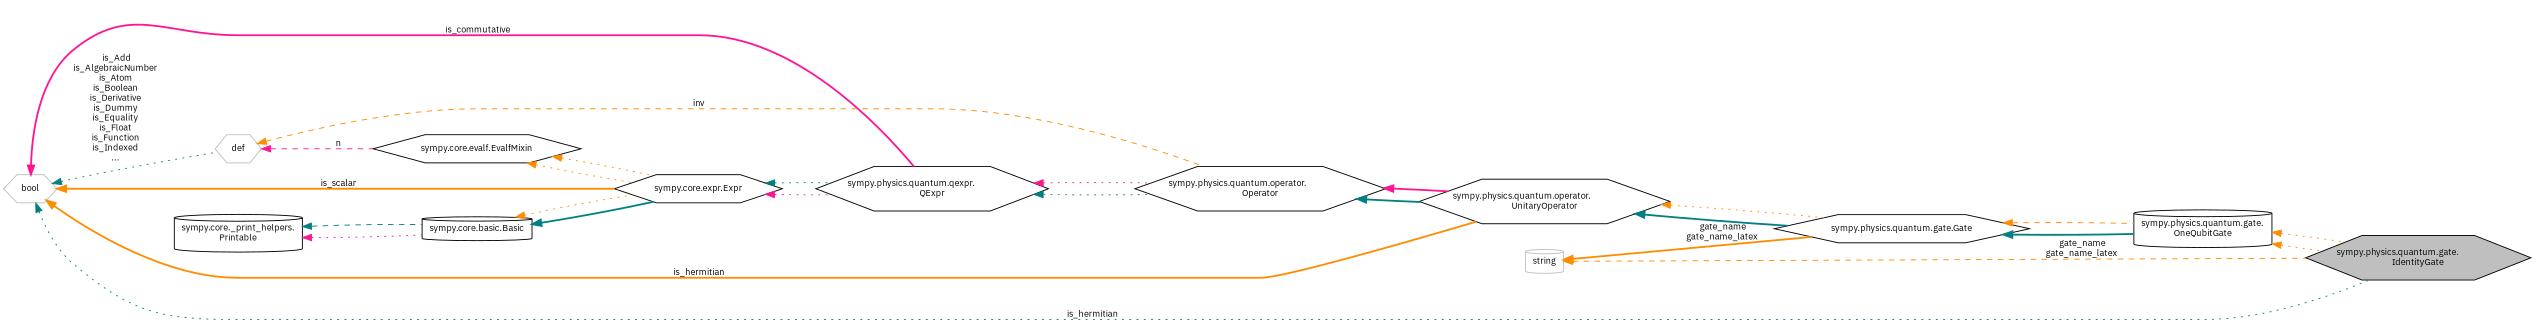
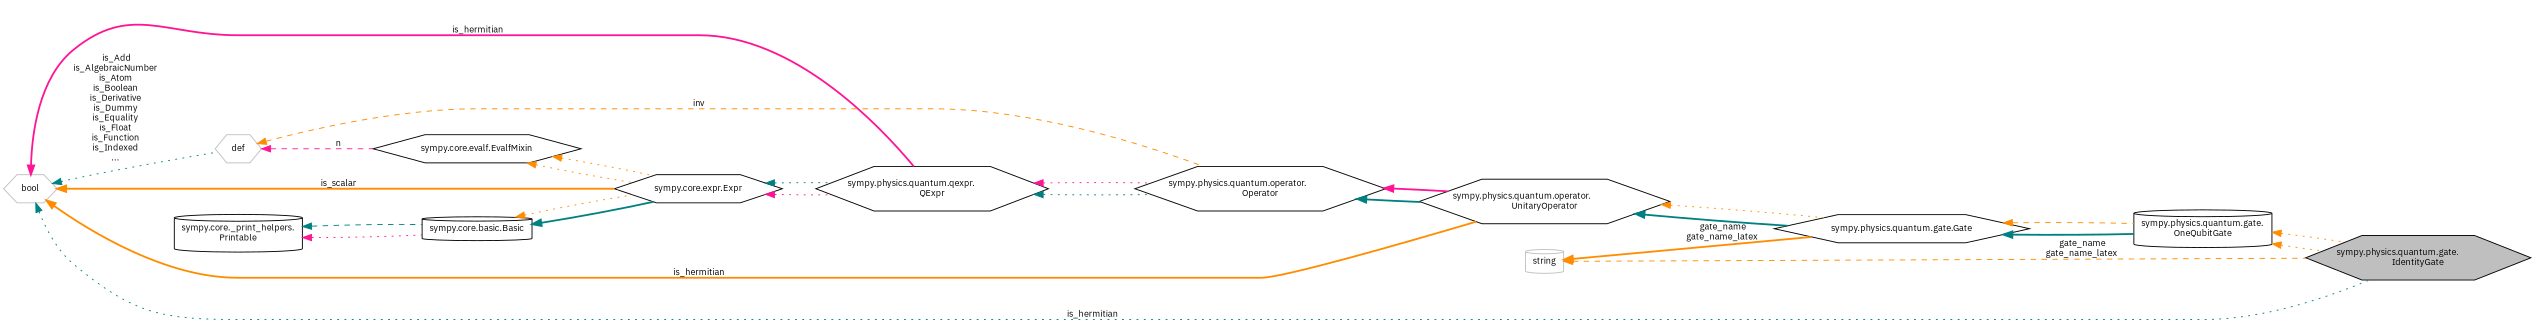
edge "sympy.physics.quantum.qexpr. QExpr" -> "bool": label " is_commutative" -> " is_hermitian"
